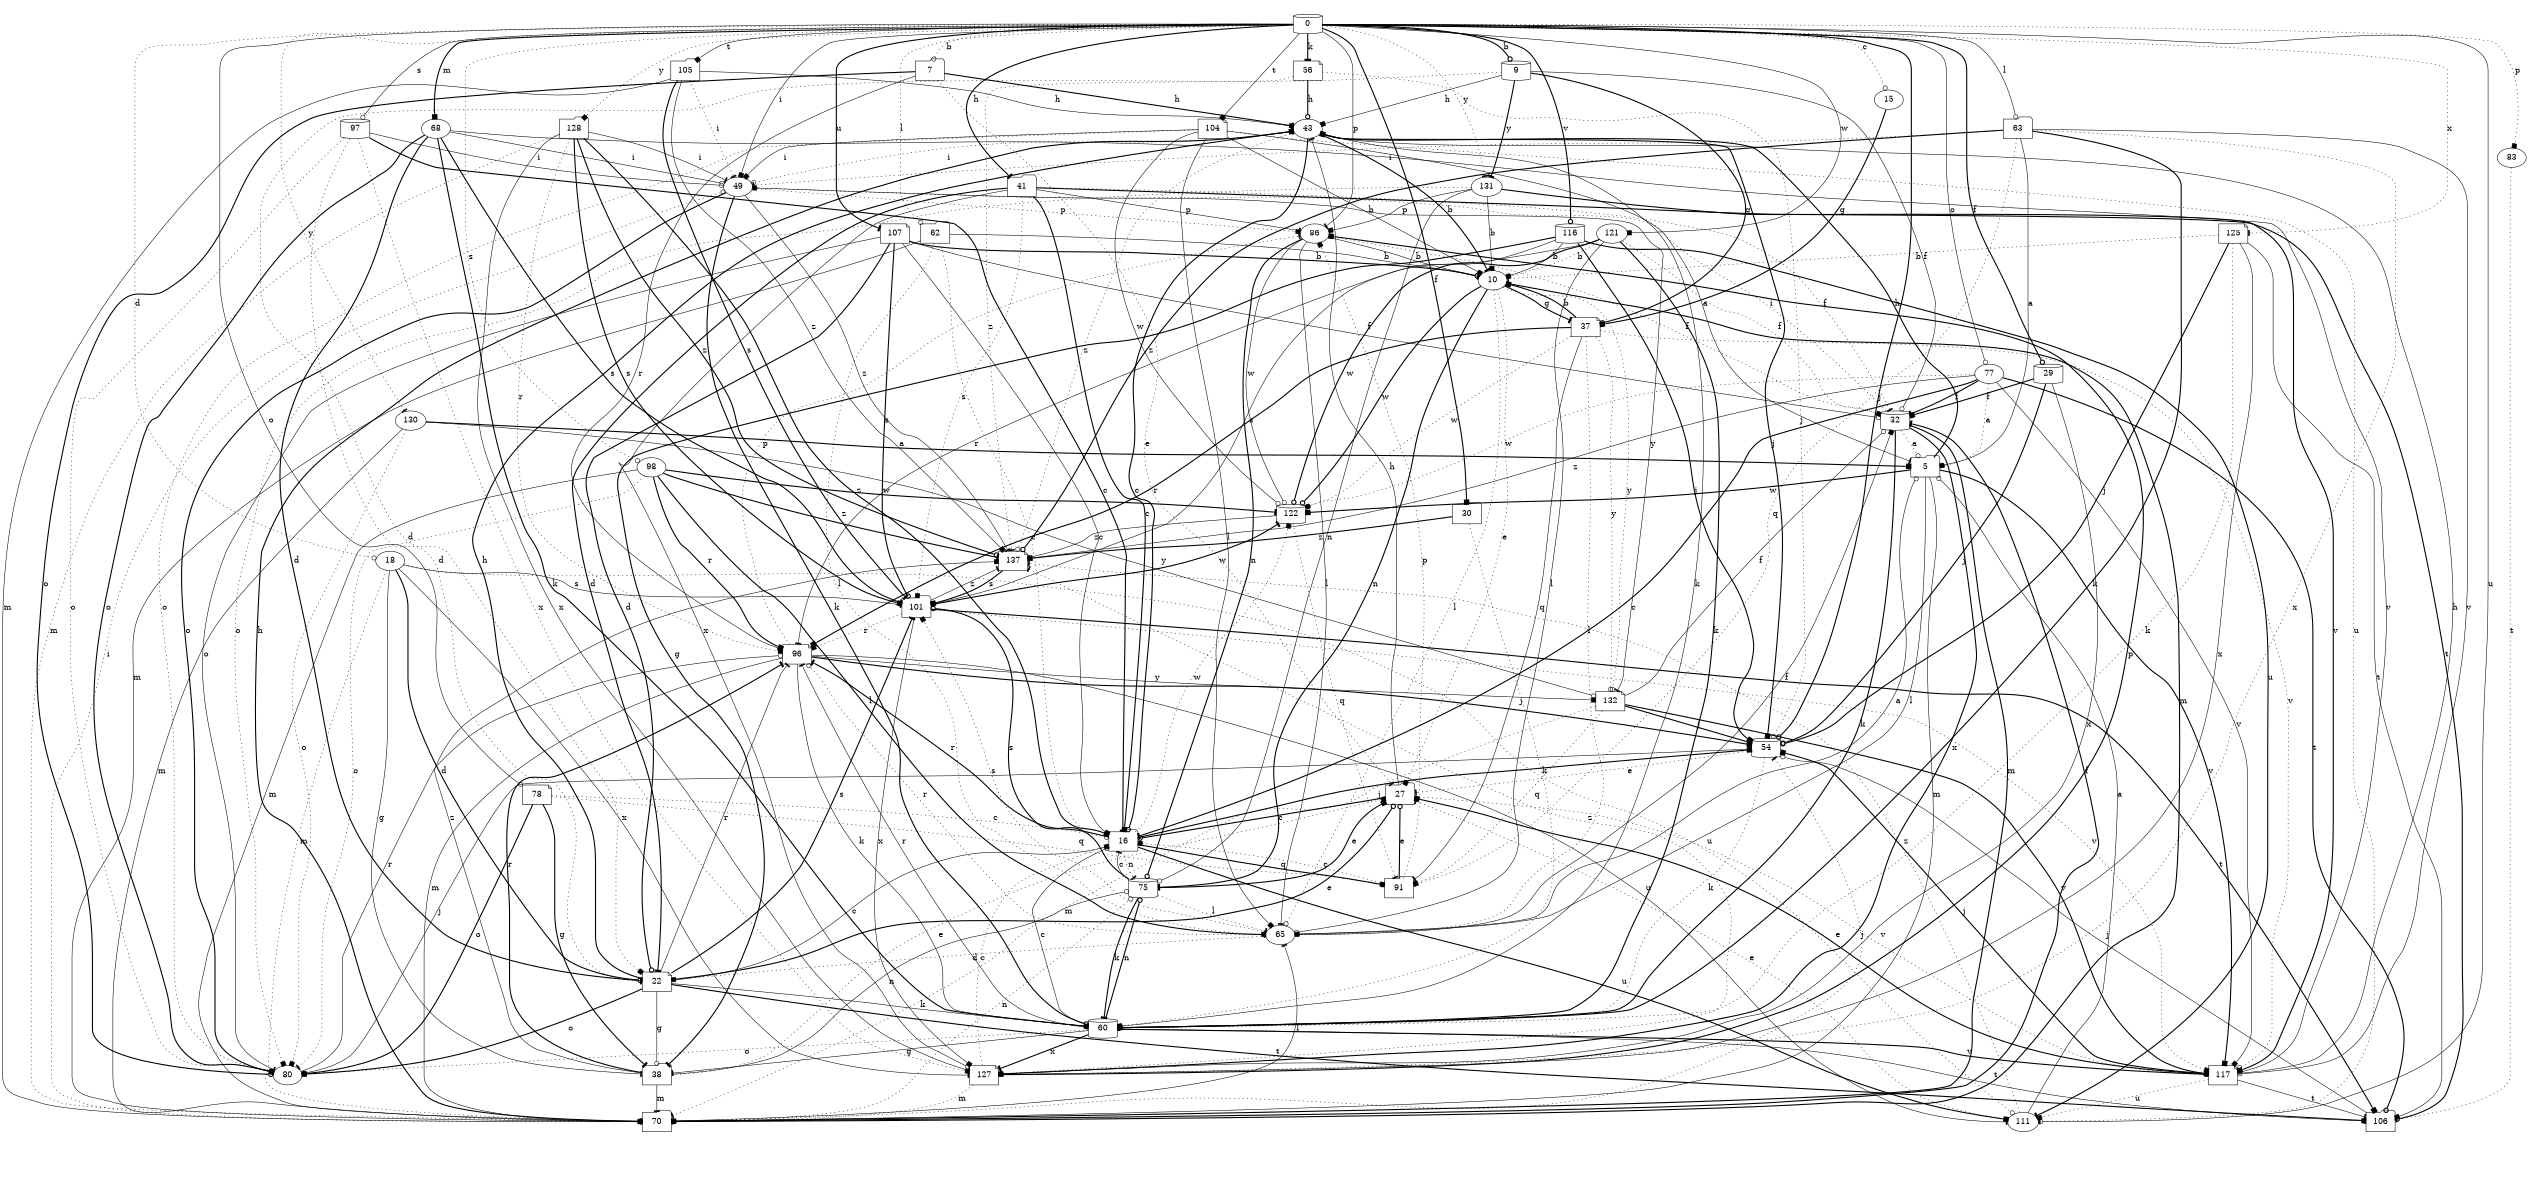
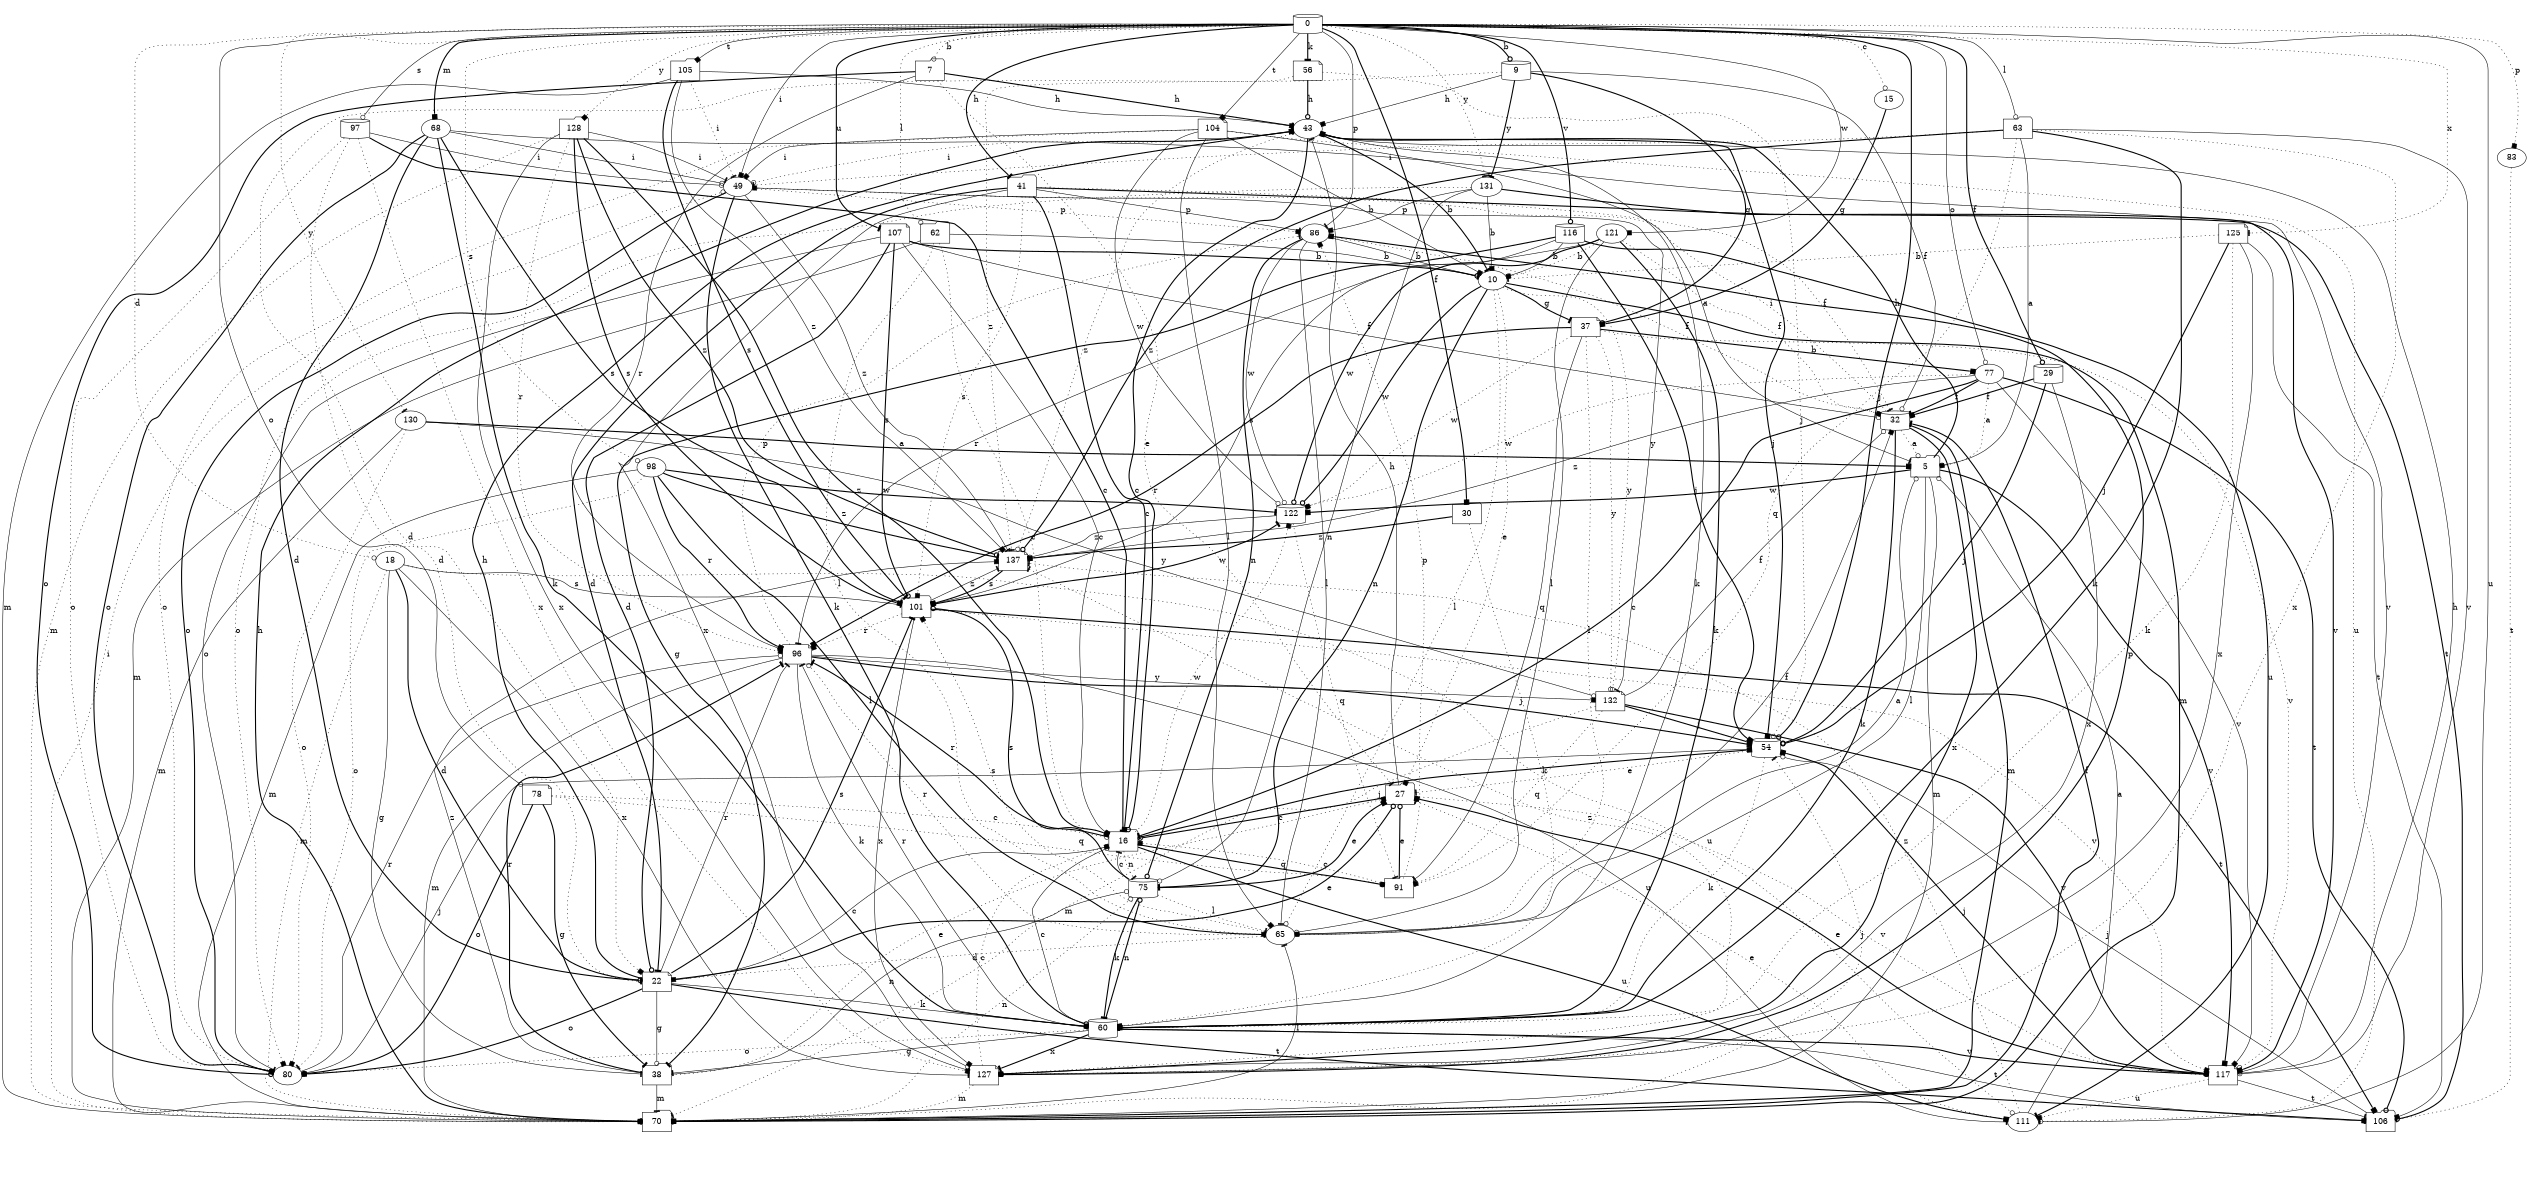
edge "37" -> "10": now "37" -> "77"
